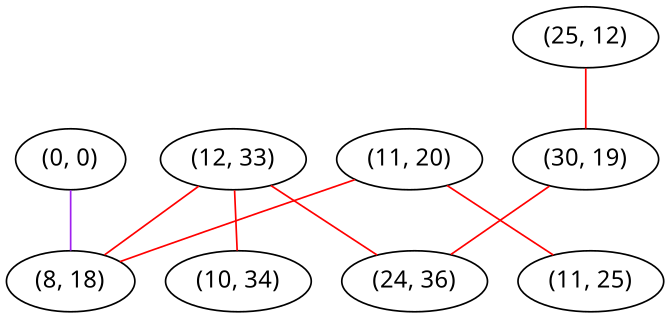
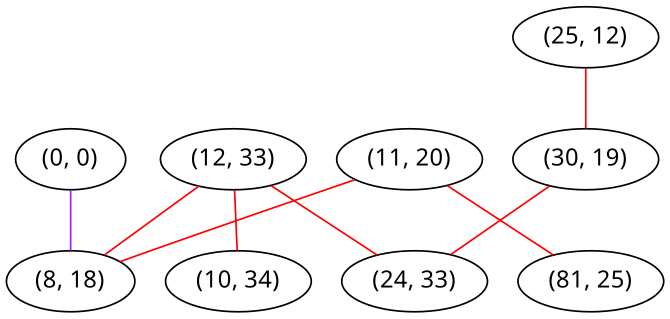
node "(24, 36)": label "(24, 36)" -> "(24, 33)"
node "(11, 25)": label "(11, 25)" -> "(81, 25)"
